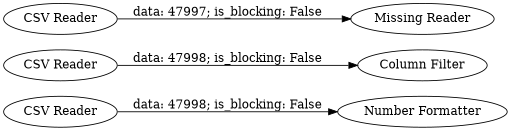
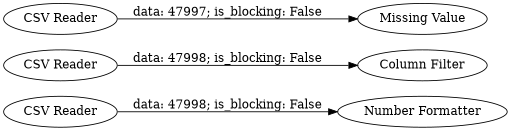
node "Missing Reader": label "Missing Reader" -> "Missing Value"
